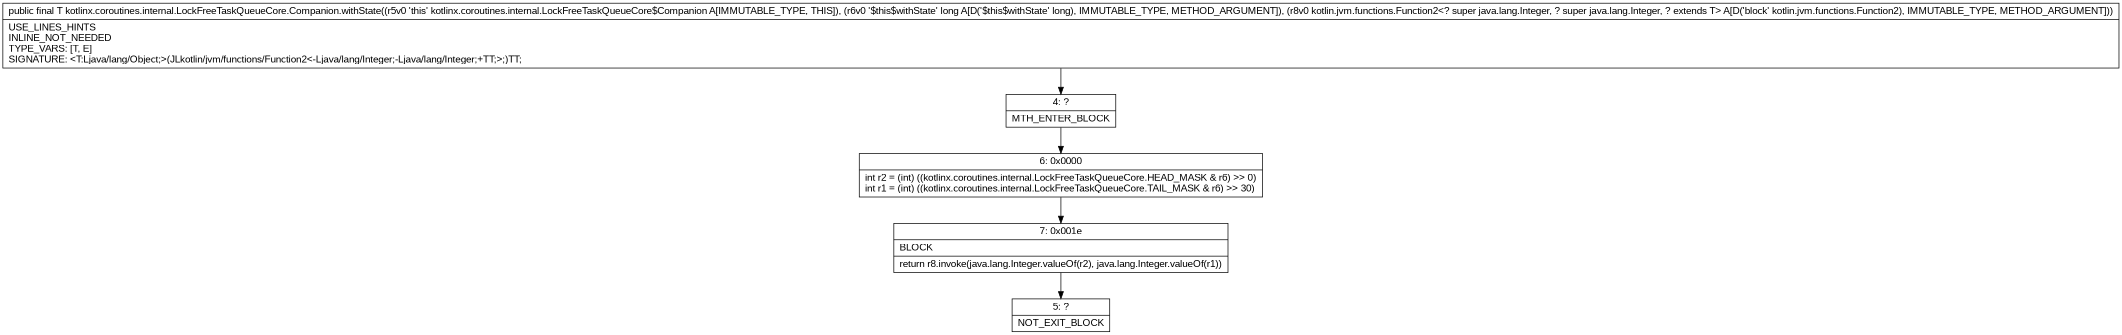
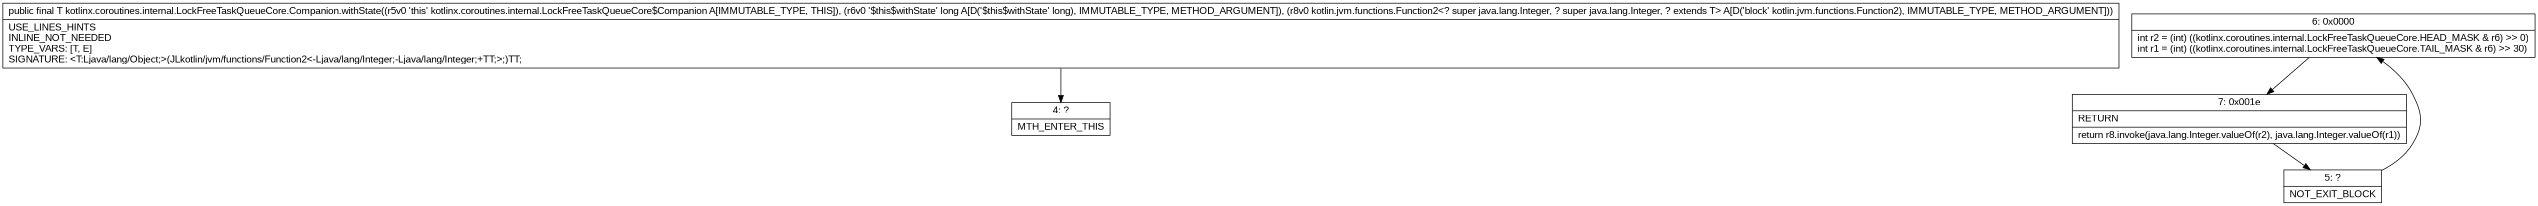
node "4: ?": text "MTH_ENTER_BLOCK" -> "MTH_ENTER_THIS"
edge "4: ?" -> "6: 0x0000": now "5: ?" -> "6: 0x0000"
node "7: 0x001e": text "BLOCK" -> "RETURN"
